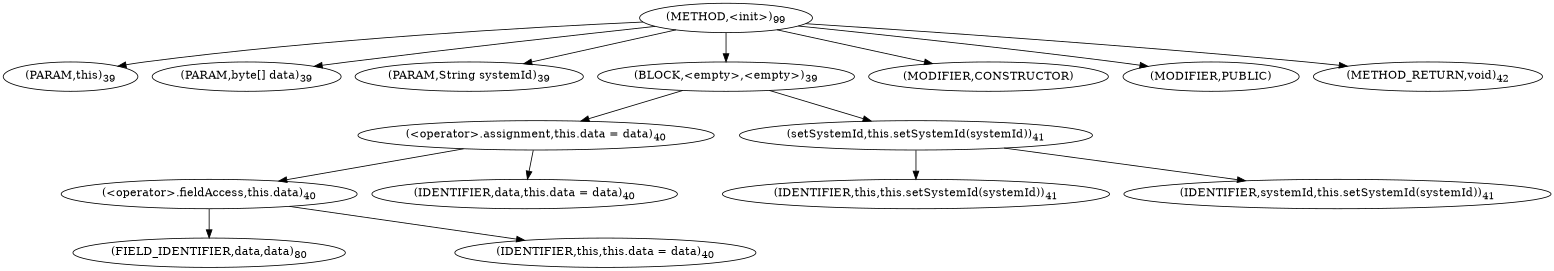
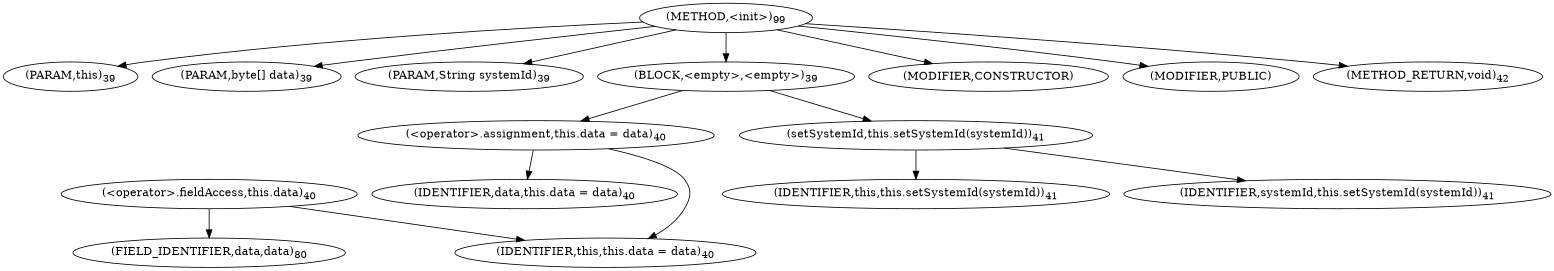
edge "(<operator>.assignment,this.data = data)" -> "(<operator>.fieldAccess,this.data)": now "(<operator>.assignment,this.data = data)" -> "(IDENTIFIER,this,this.data = data)"
